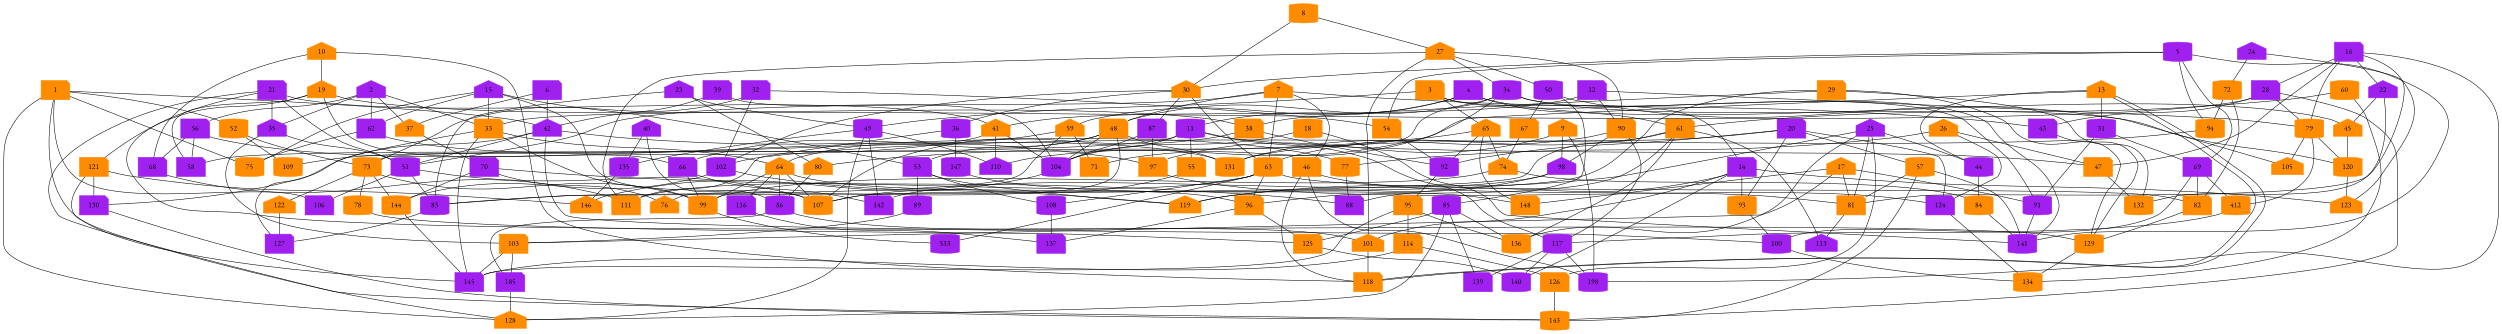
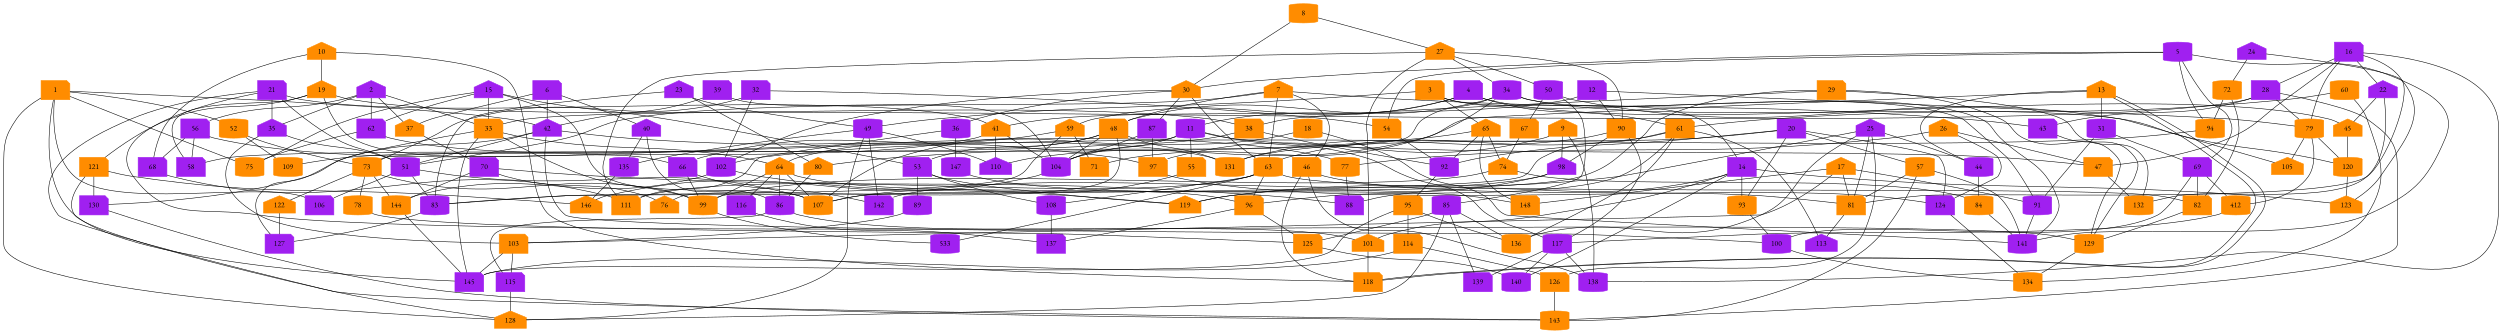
edge "6" -- "40": added
node "185": label "185" -> "115"
node "198": label "198" -> "138"
